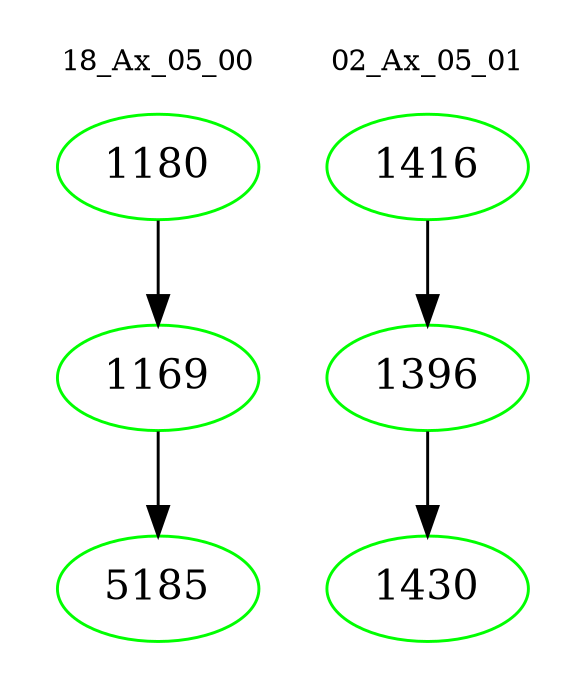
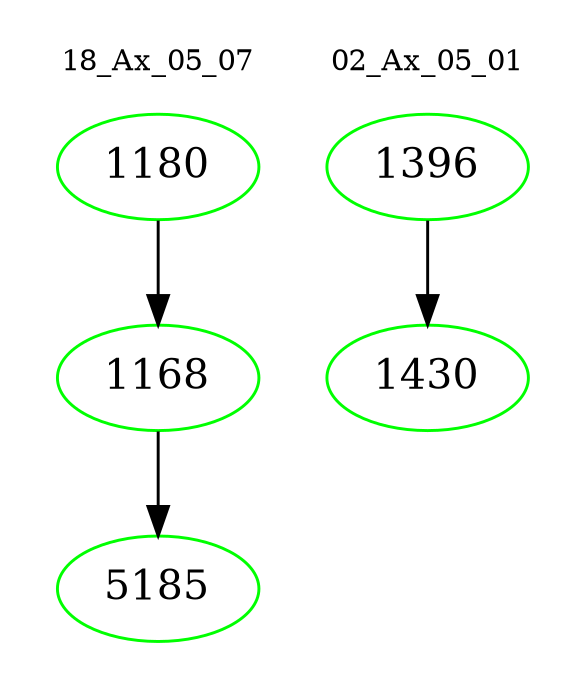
cluster "18_Ax_05_00": label "18_Ax_05_00" -> "18_Ax_05_07"
node "1416": removed
node "1169": label "1169" -> "1168"
